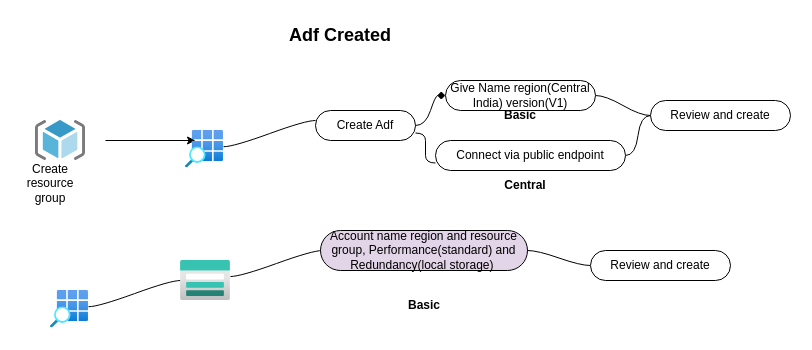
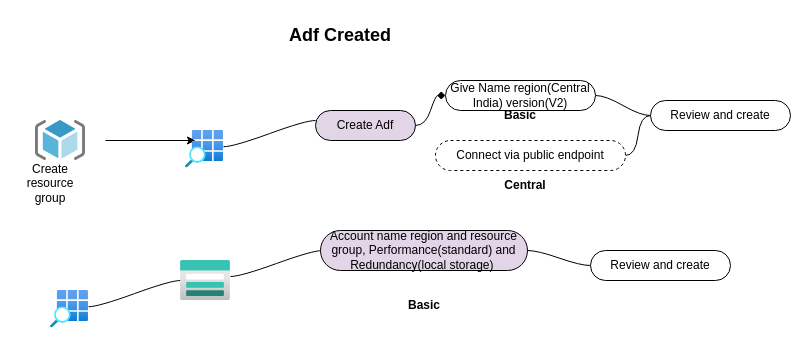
node "Give Name region(Central India) version(V1)": label "Give Name region(Central India) version(V1)" -> "Give Name region(Central India) version(V2)"
node "Create Adf": fillcolor #ffffff -> #e1d5e7
edge "Create Adf" -- "Connect via public endpoint": removed
node "Connect via public endpoint": style solid -> dashed
